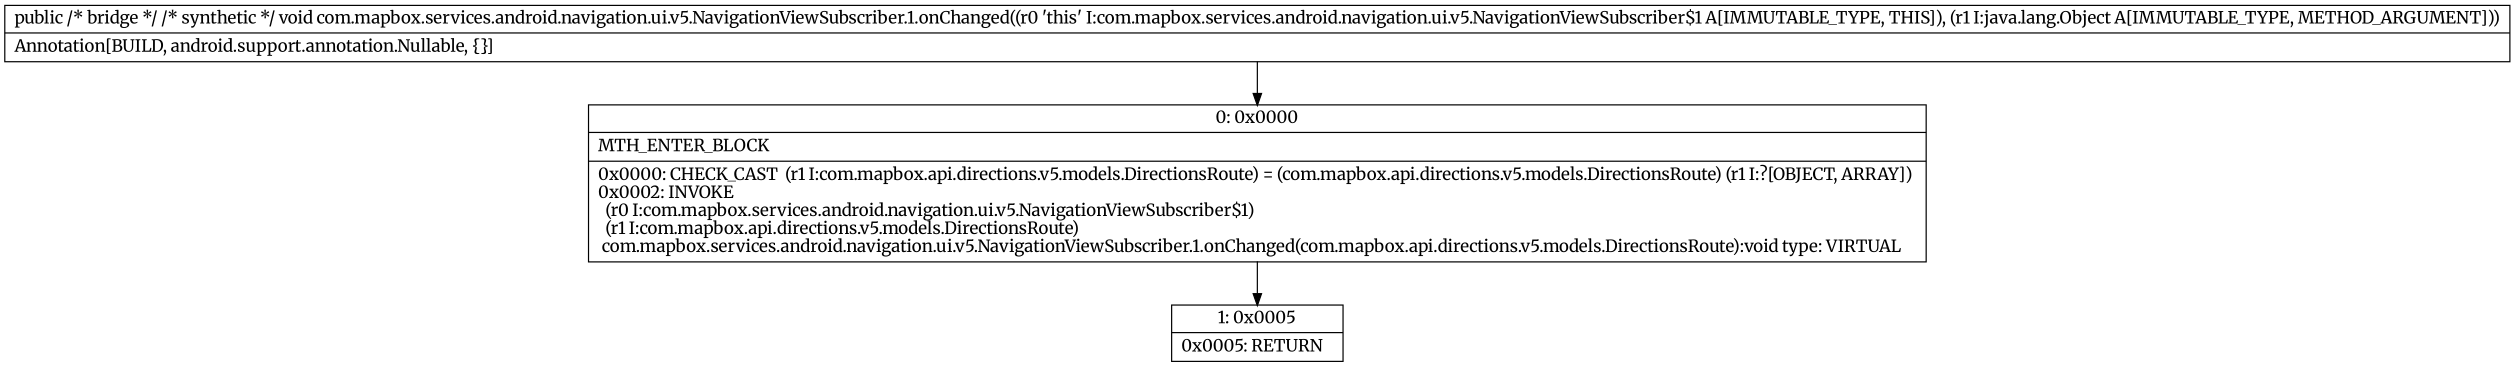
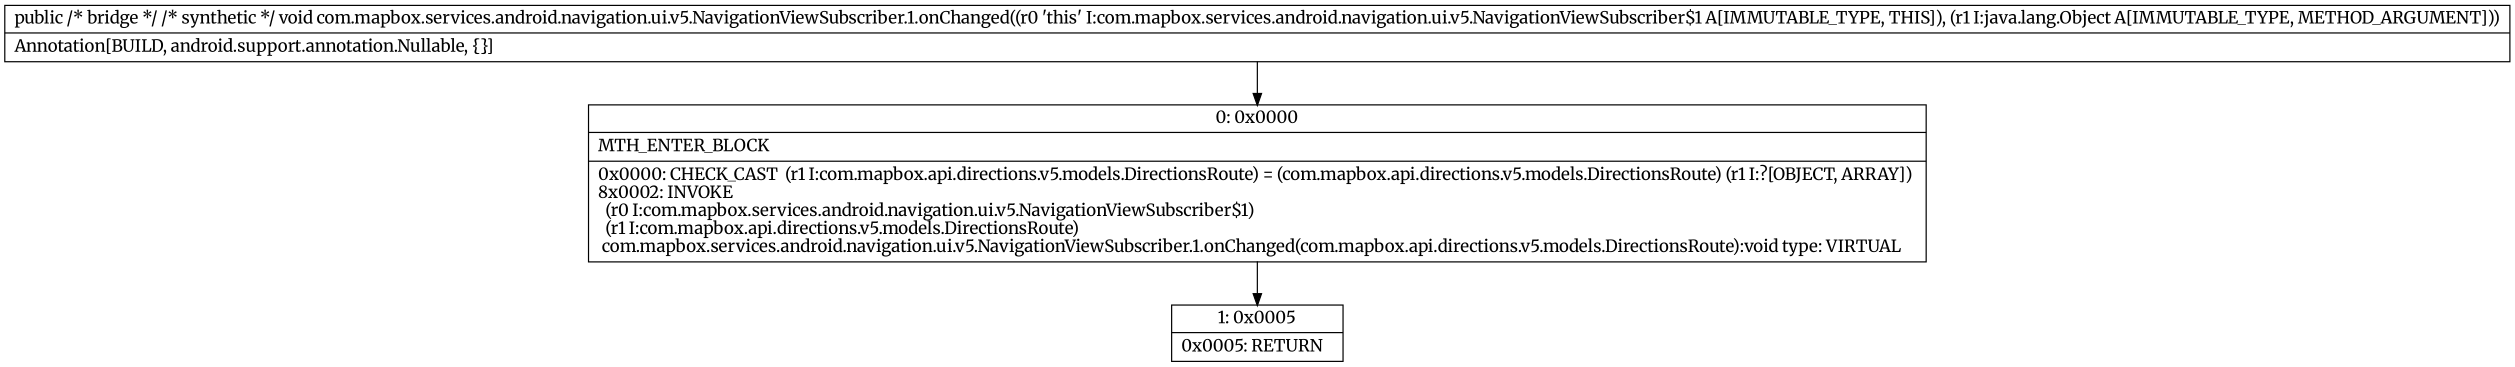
node "0: 0x0000": text "0x0002: INVOKE" -> "8x0002: INVOKE"
